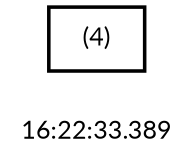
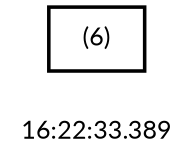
node "(4)": label "(4)" -> "(6)"
